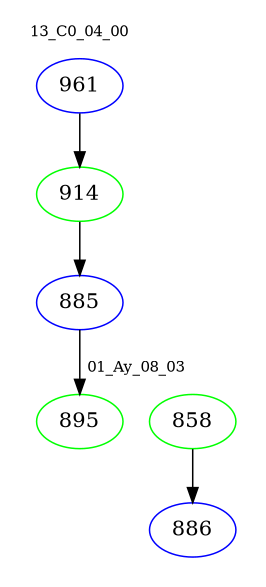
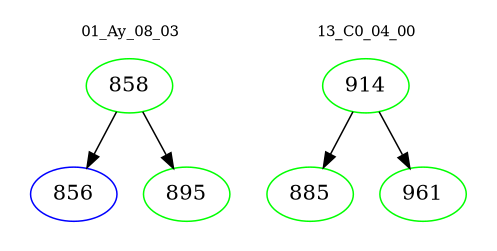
node "961": color blue -> green
edge "961" -> "914": reversed
node "885": color blue -> green
edge "885" -> "895": now "858" -> "895"
node "886": label "886" -> "856"
